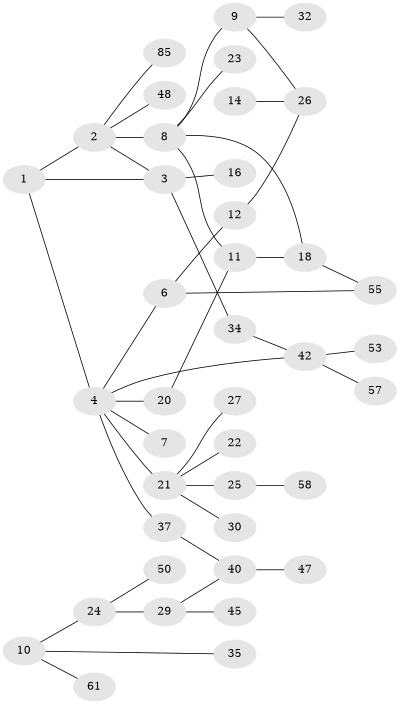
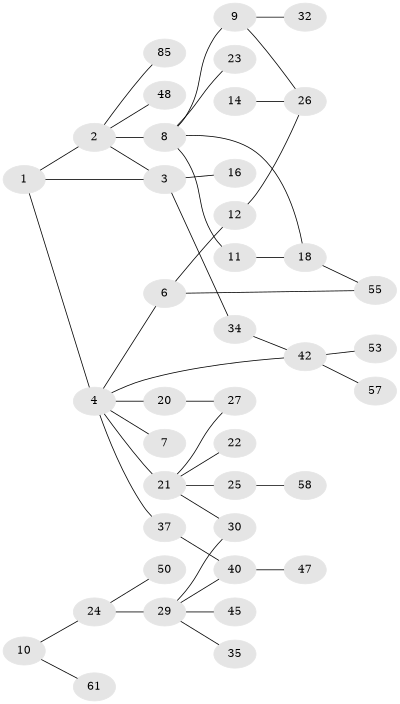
edge "11" -- "20": now "27" -- "20"
edge "30" -- "29": added
edge "10" -- "35": now "29" -- "35"
